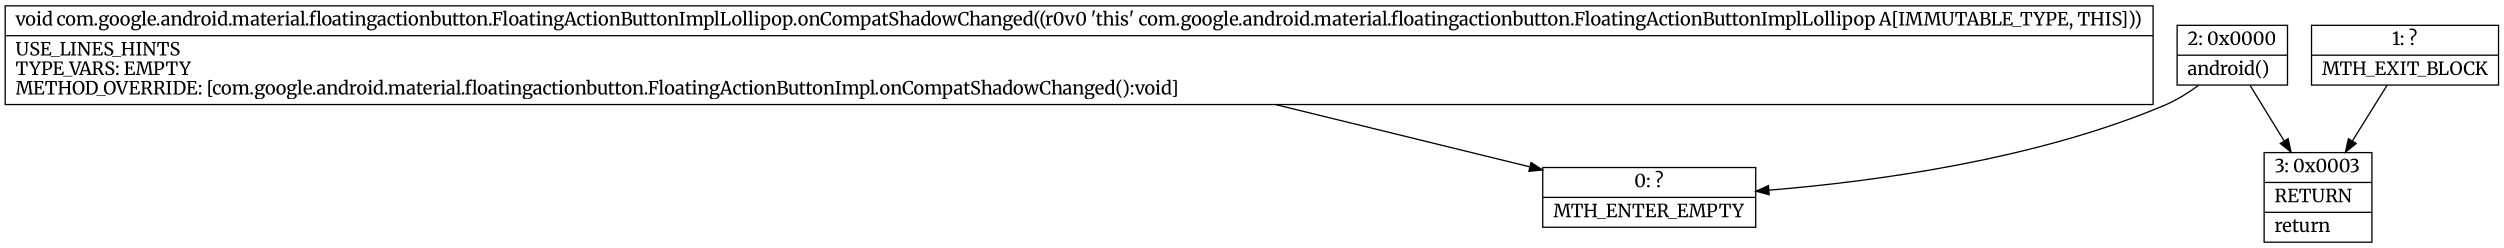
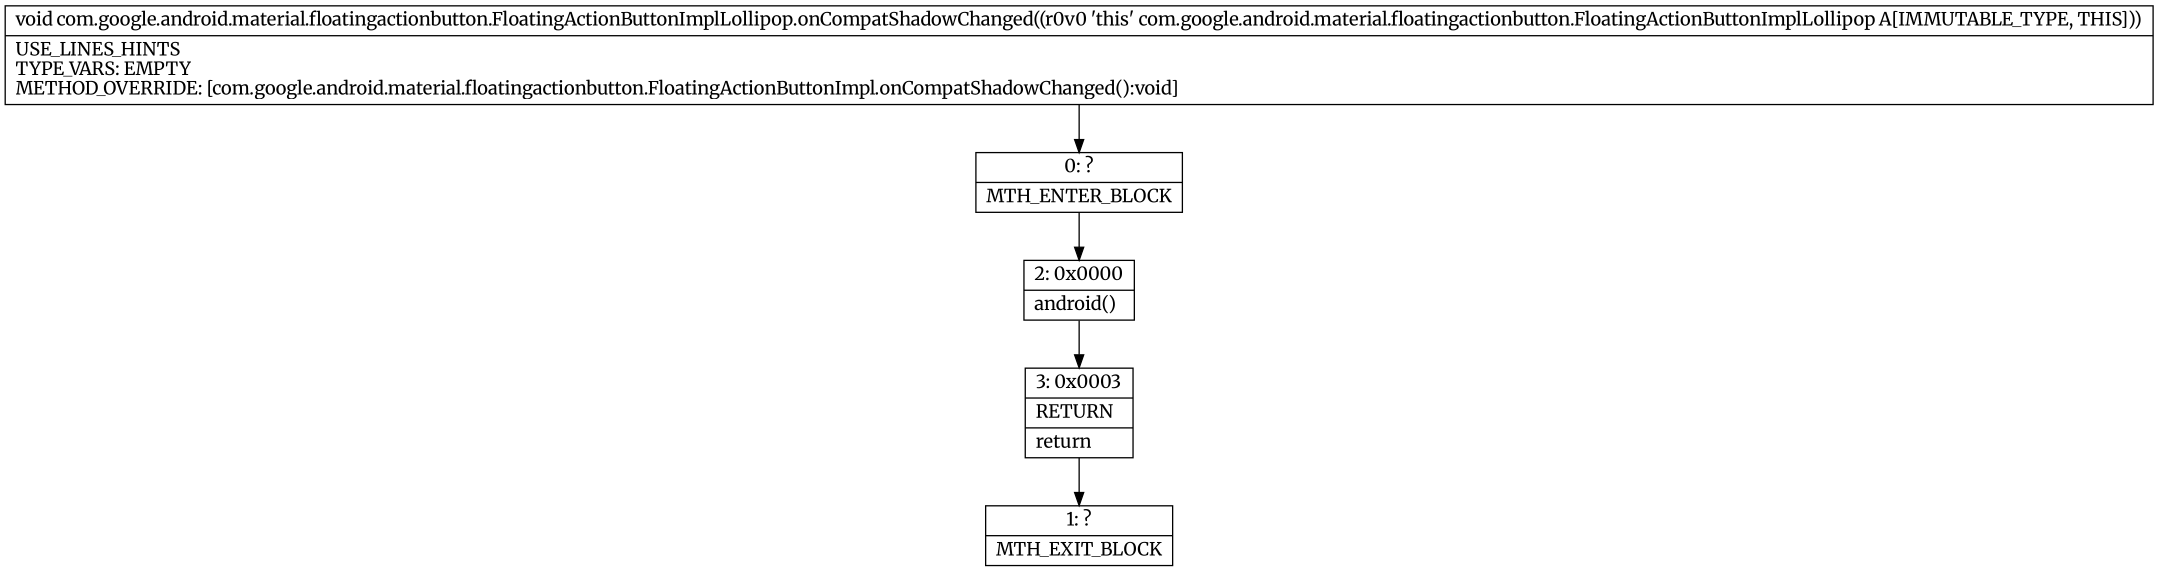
edge "1: ?" -> "3: 0x0003": reversed
edge "2: 0x0000" -> "0: ?": reversed
node "0: ?": text "MTH_ENTER_EMPTY" -> "MTH_ENTER_BLOCK"
